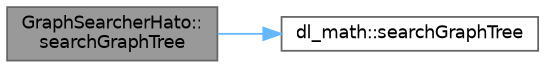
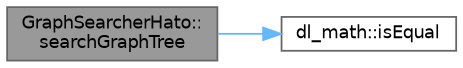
node "dl_math::searchGraphTree": label "dl_math::searchGraphTree" -> "dl_math::isEqual"
